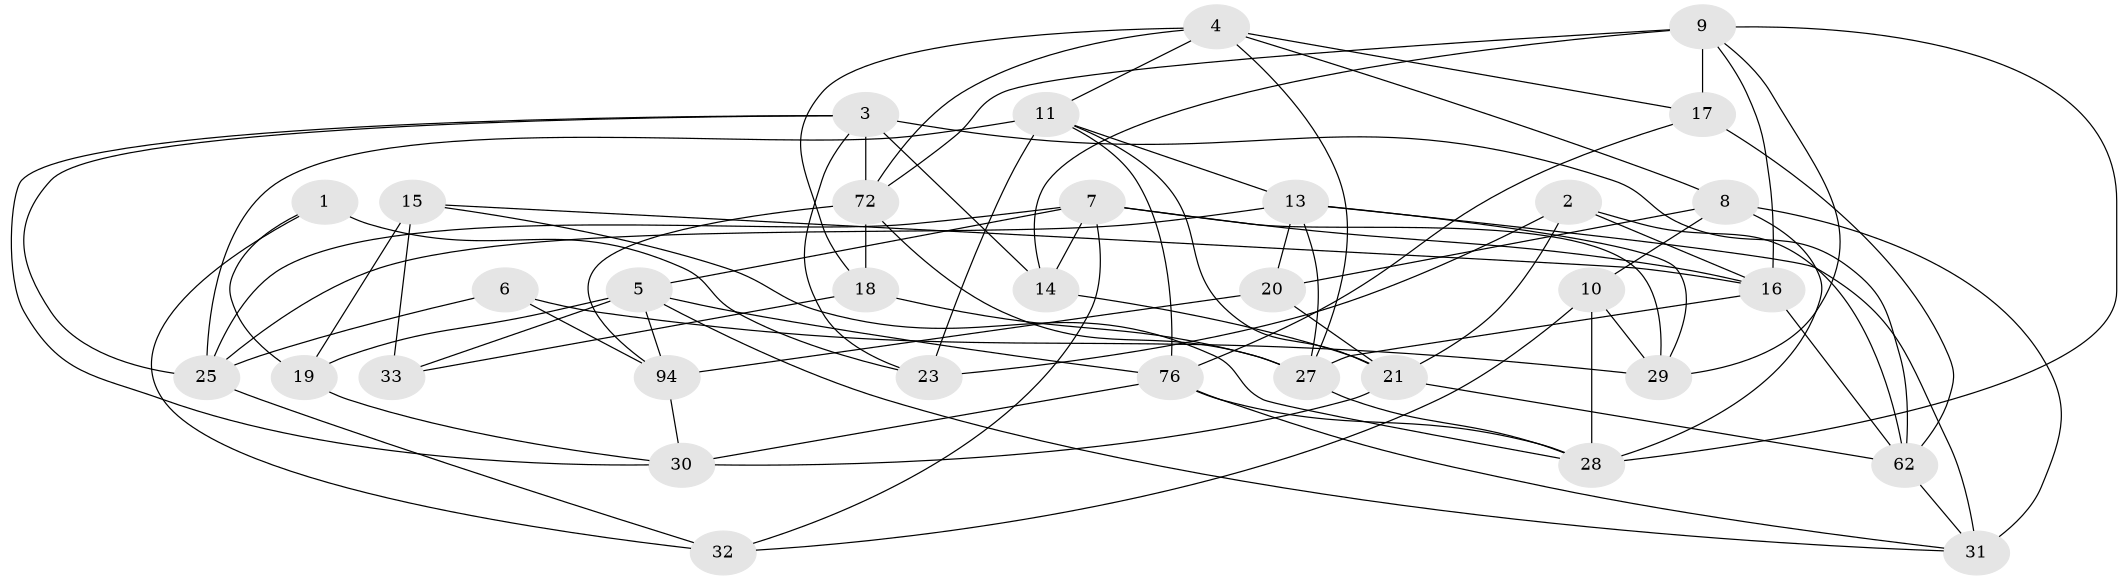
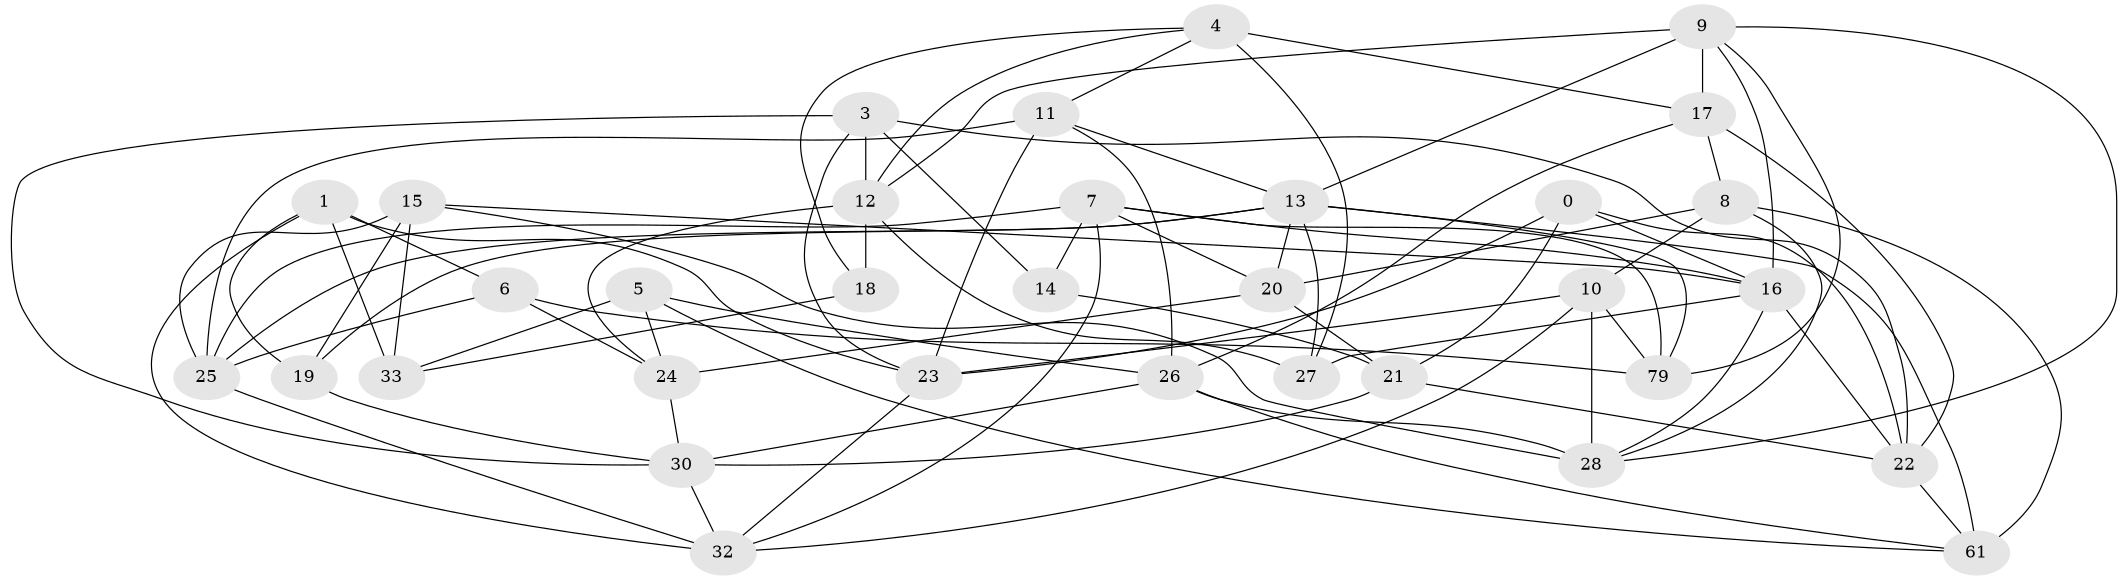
edge "9" -- "14": now "9" -- "13"
edge "4" -- "8": now "17" -- "8"
edge "3" -- "25": now "15" -- "25"
node "72": label "72" -> "12"
node "2": label "2" -> "0"
edge "7" -- "5": now "7" -- "20"
edge "1" -- "6": added
edge "11" -- "21": removed
edge "1" -- "33": added
edge "18" -- "27": removed
edge "5" -- "19": now "13" -- "19"
edge "10" -- "23": added
node "94": label "94" -> "24"
node "76": label "76" -> "26"
node "29": label "29" -> "79"
edge "27" -- "28": now "16" -- "28"
node "62": label "62" -> "22"
edge "23" -- "32": added
edge "30" -- "32": added
node "31": label "31" -> "61"
